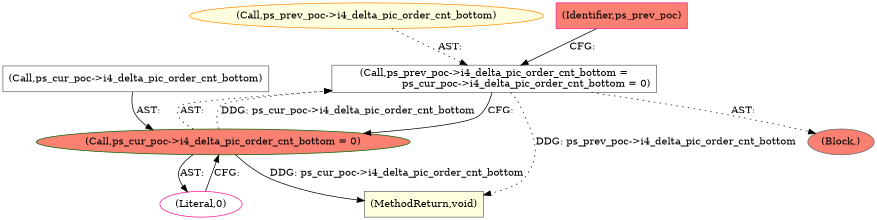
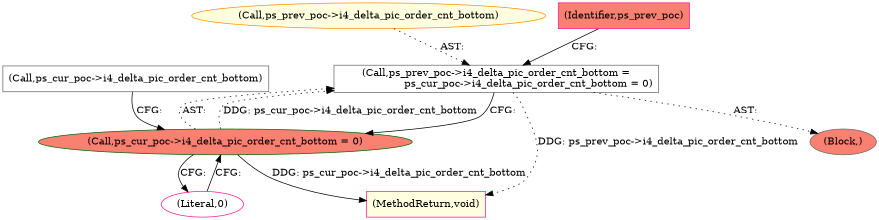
edge "(Call,ps_cur_poc->i4_delta_pic_order_cnt_bottom)" -> "(Call,ps_cur_poc->i4_delta_pic_order_cnt_bottom = 0)": label "AST: " -> "CFG: "
edge "(Call,ps_cur_poc->i4_delta_pic_order_cnt_bottom = 0)" -> "(Literal,0)": label "AST: " -> "CFG: "
node "(MethodReturn,void)": color gray40 -> deeppink
